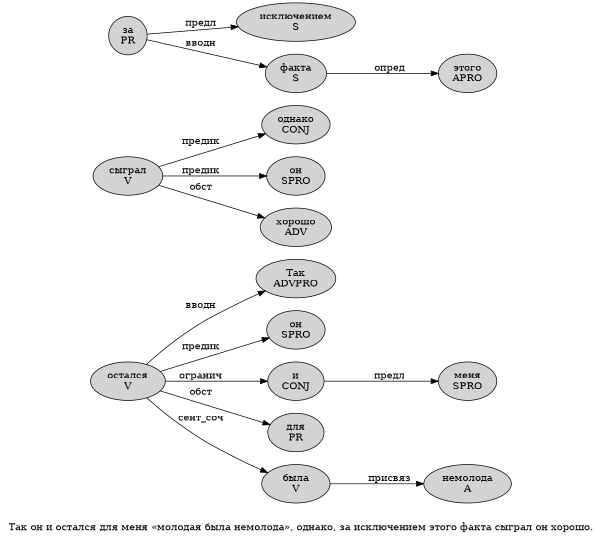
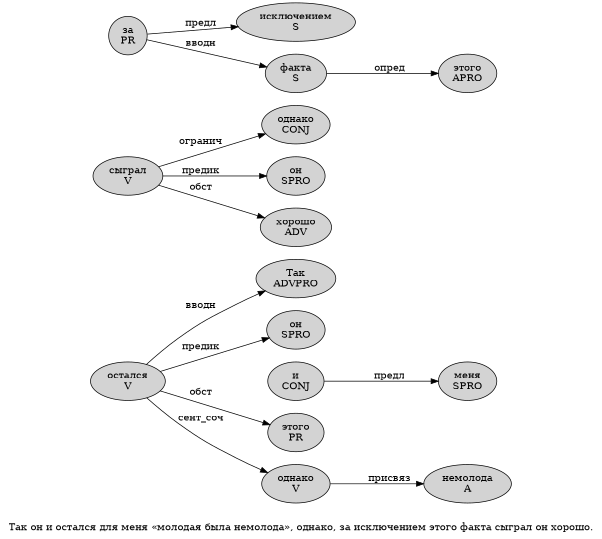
edge "сыграл V" -> "однако CONJ": label "предик" -> "огранич"
edge "остался V" -> "и CONJ": removed, label "огранич"
node "для PR": label "для PR" -> "этого PR"
node "была V": label "была V" -> "однако V"
